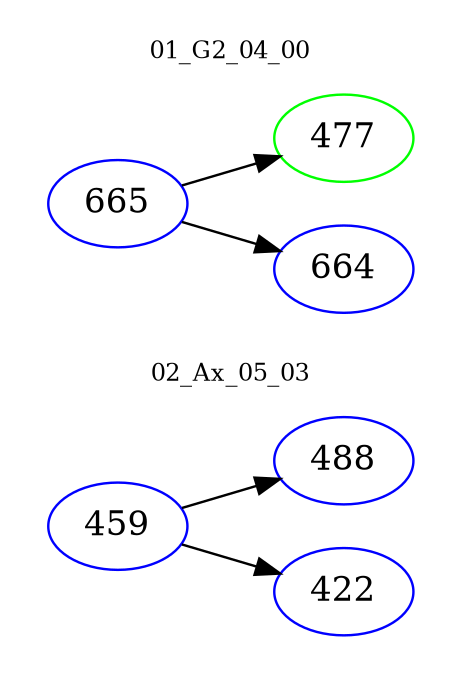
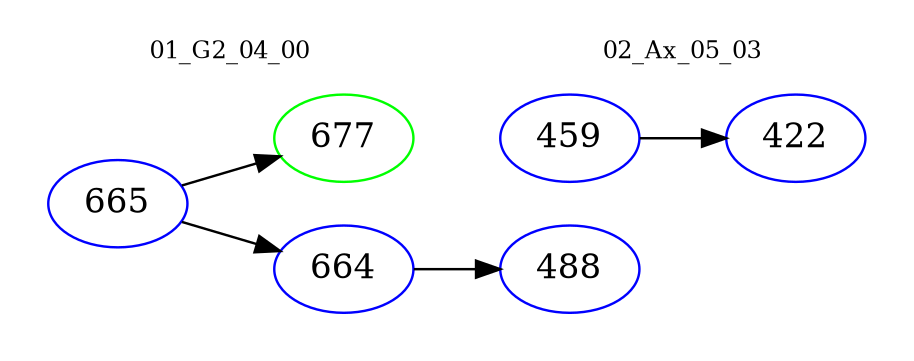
node "477": label "477" -> "677"
edge "459" -> "488": now "664" -> "488"
